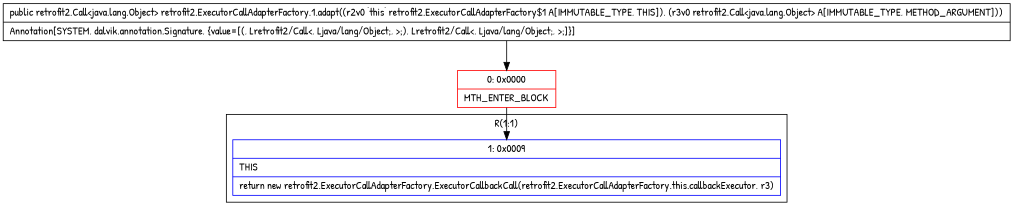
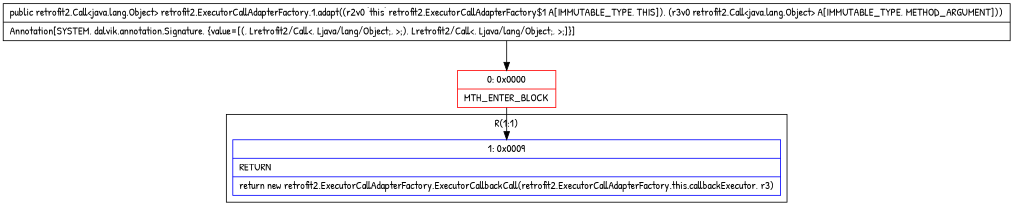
node "1: 0x0009": text "THIS" -> "RETURN"
